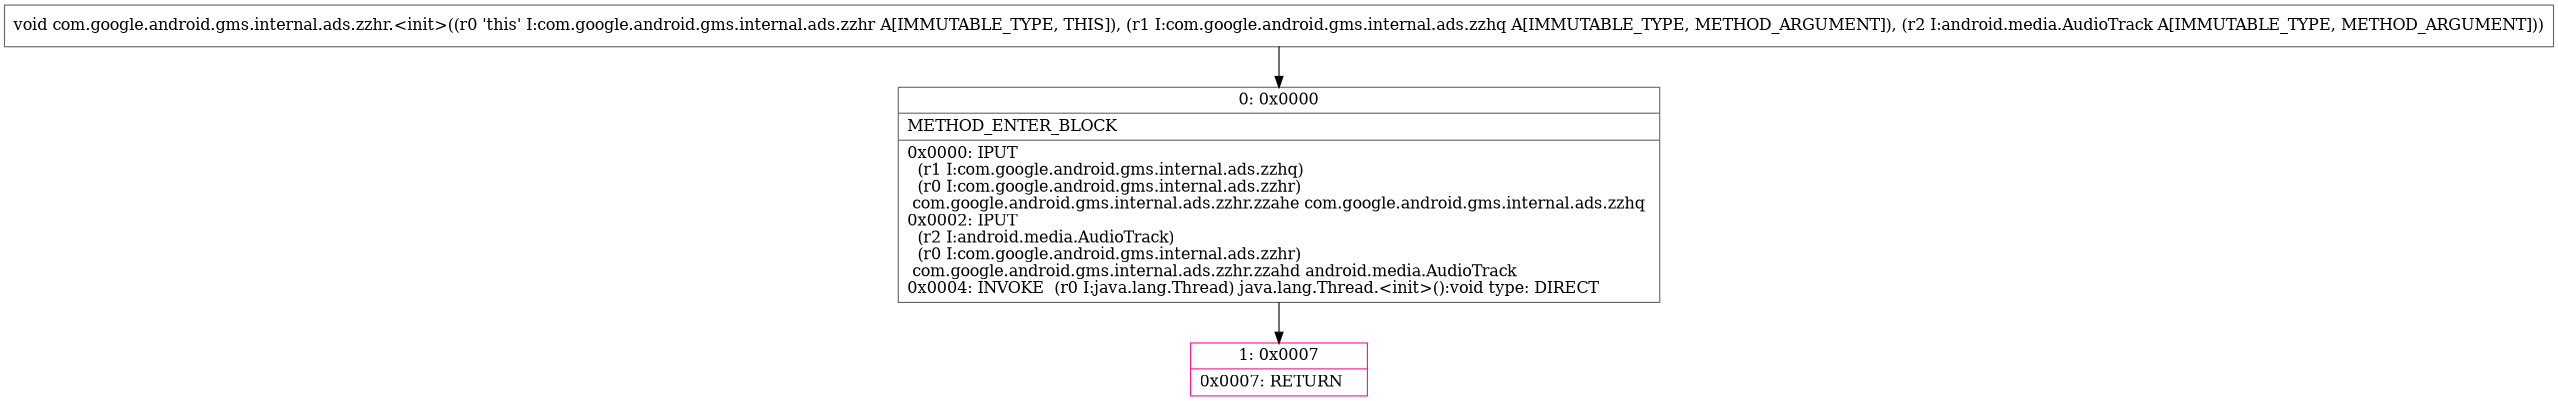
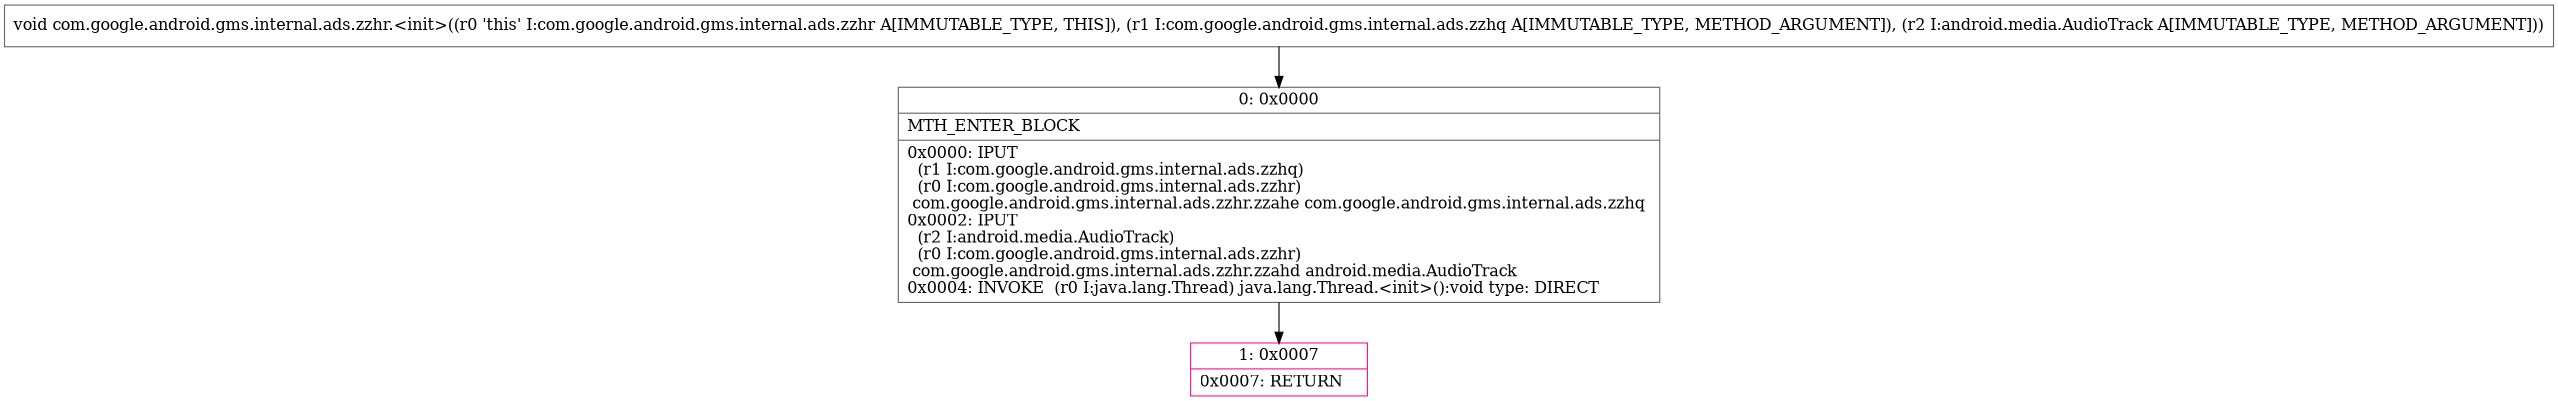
node "0: 0x0000": text "METHOD_ENTER_BLOCK" -> "MTH_ENTER_BLOCK"
